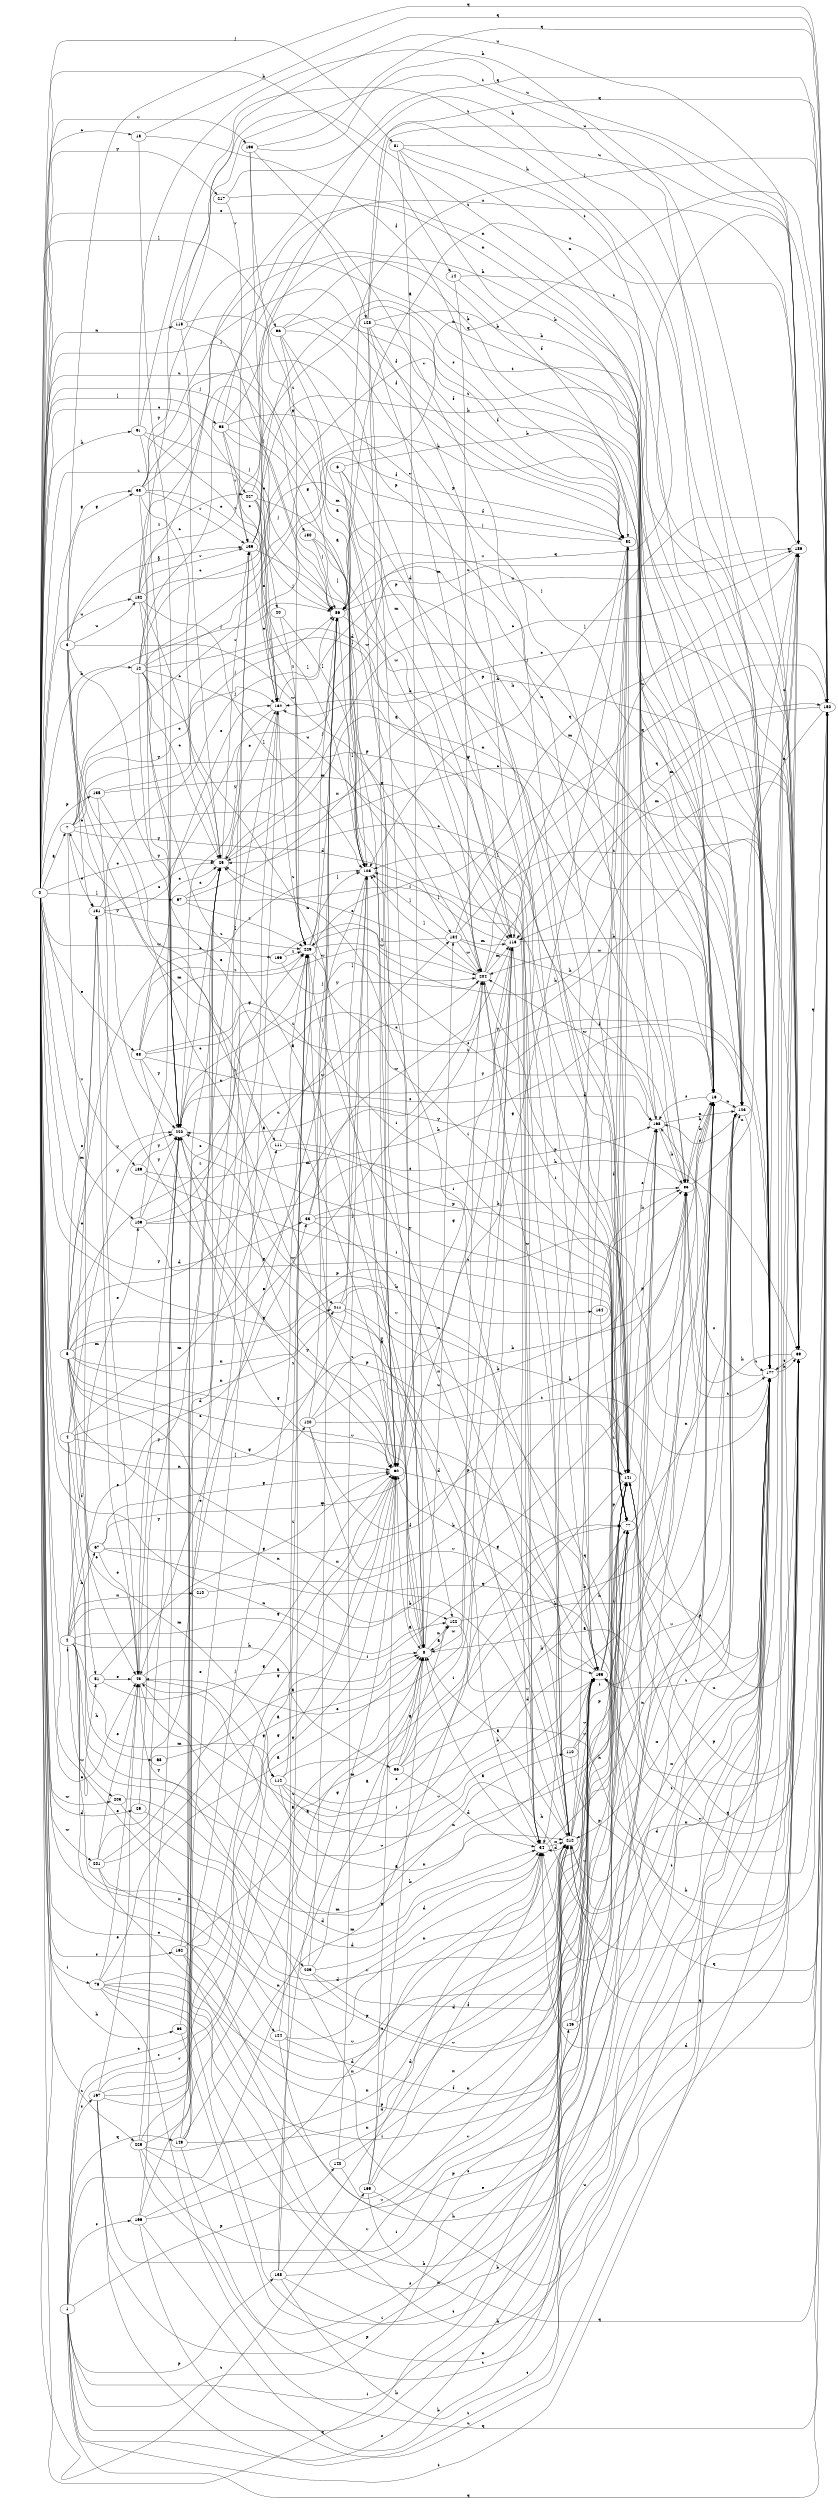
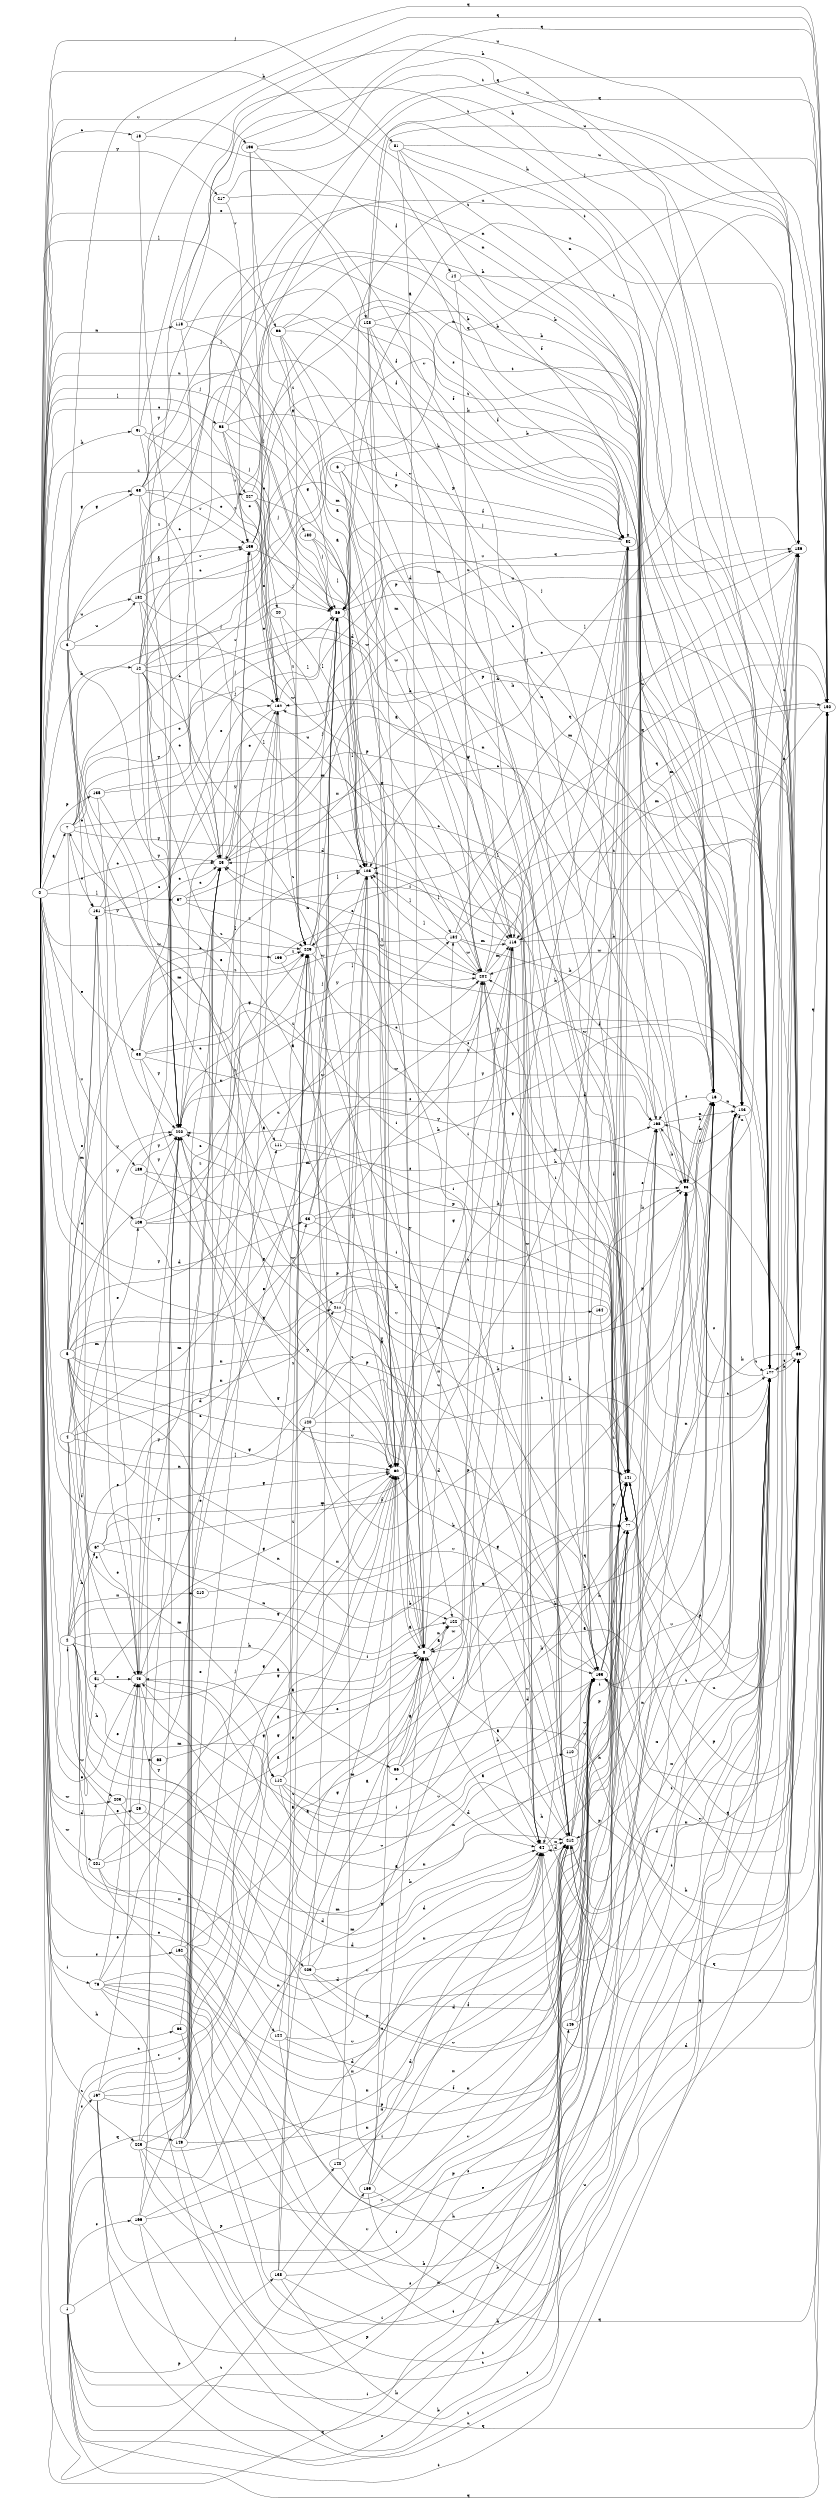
edge "67" -> "95": now "67" -> "52"
edge "63" -> "177": label "n" -> "t"
